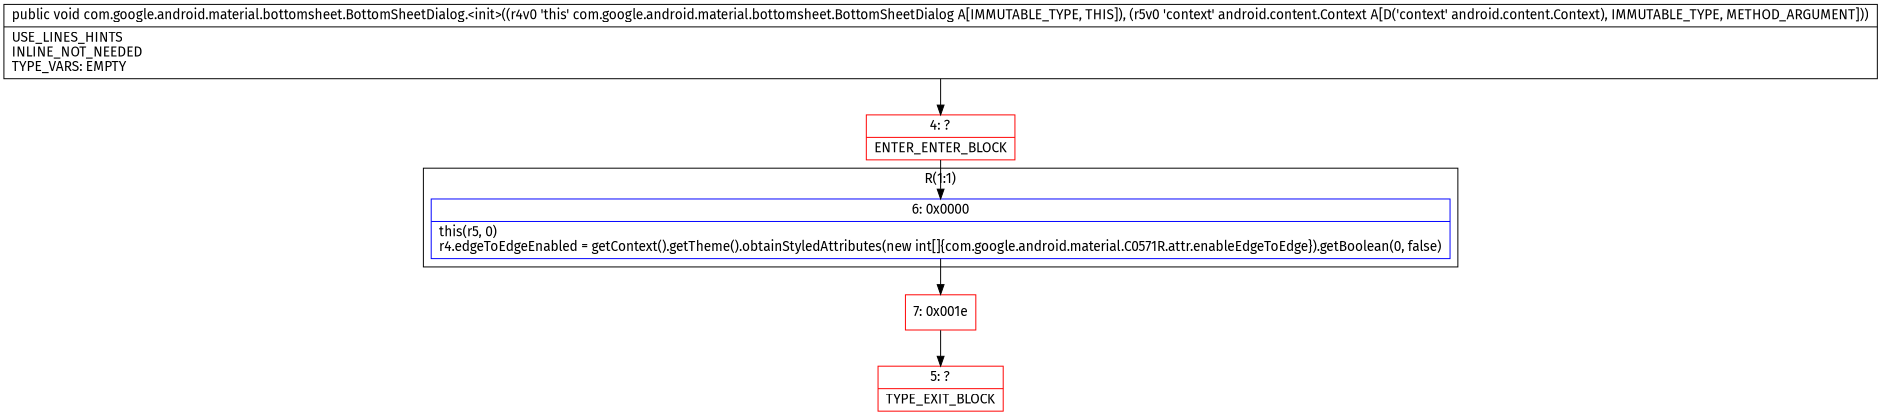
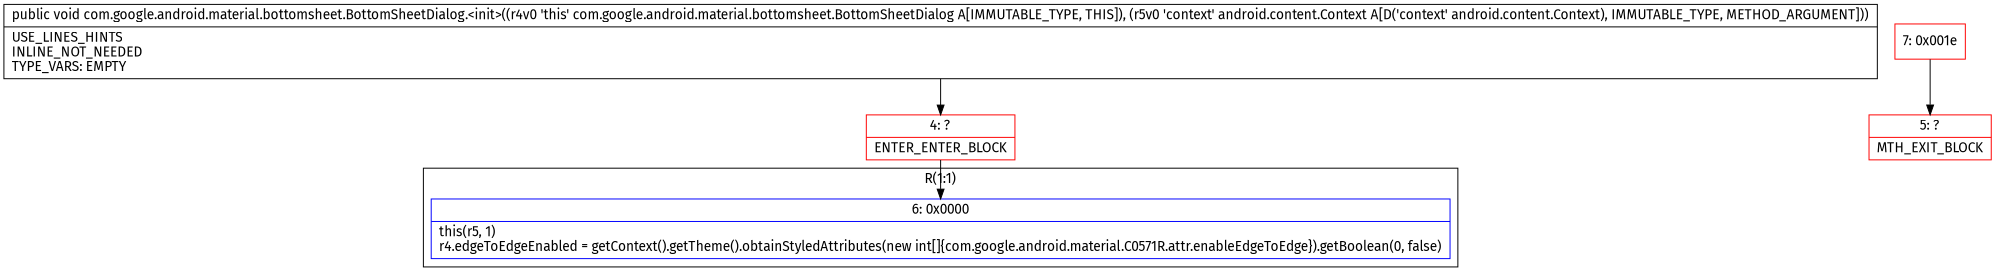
node "6: 0x0000": text "this(r5, 0)" -> "this(r5, 1)"
edge "6: 0x0000" -> "7: 0x001e": removed
node "5: ?": text "TYPE_EXIT_BLOCK" -> "MTH_EXIT_BLOCK"
